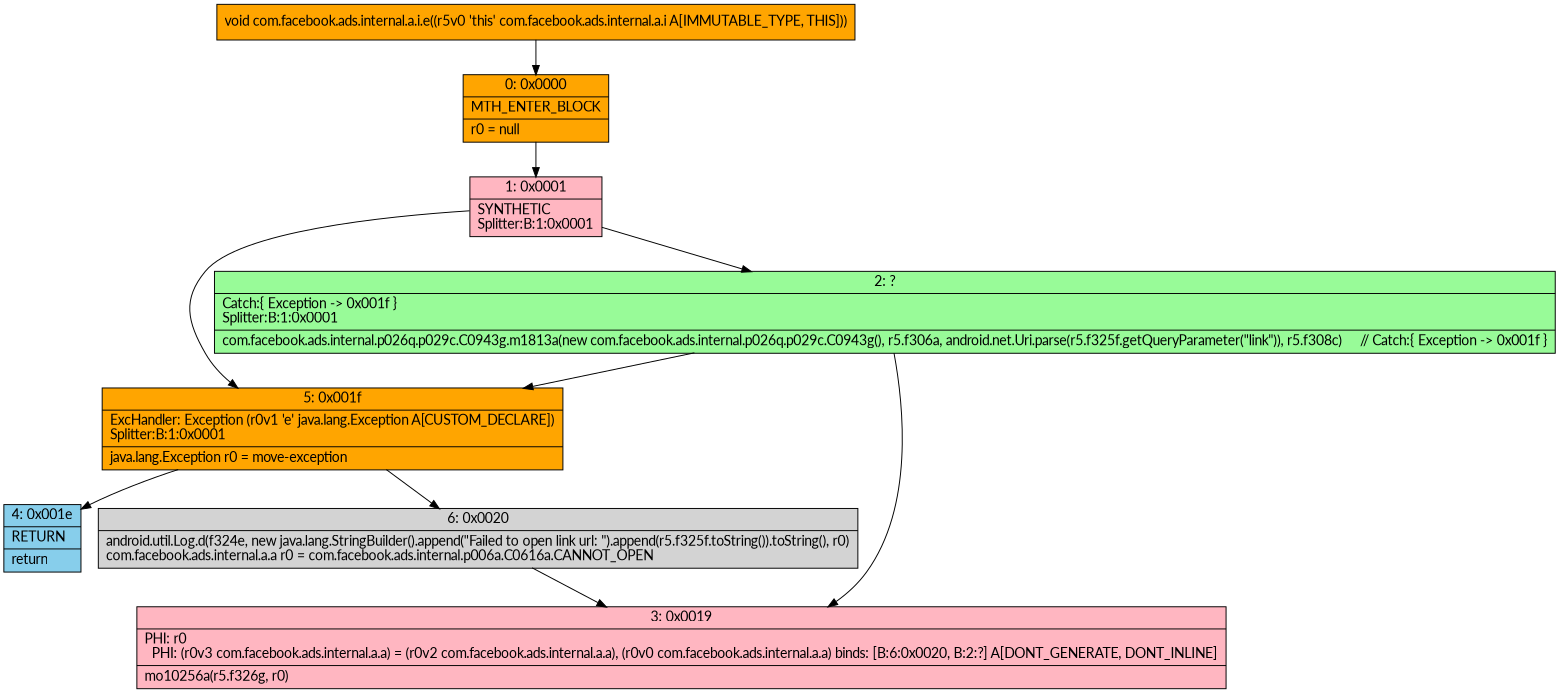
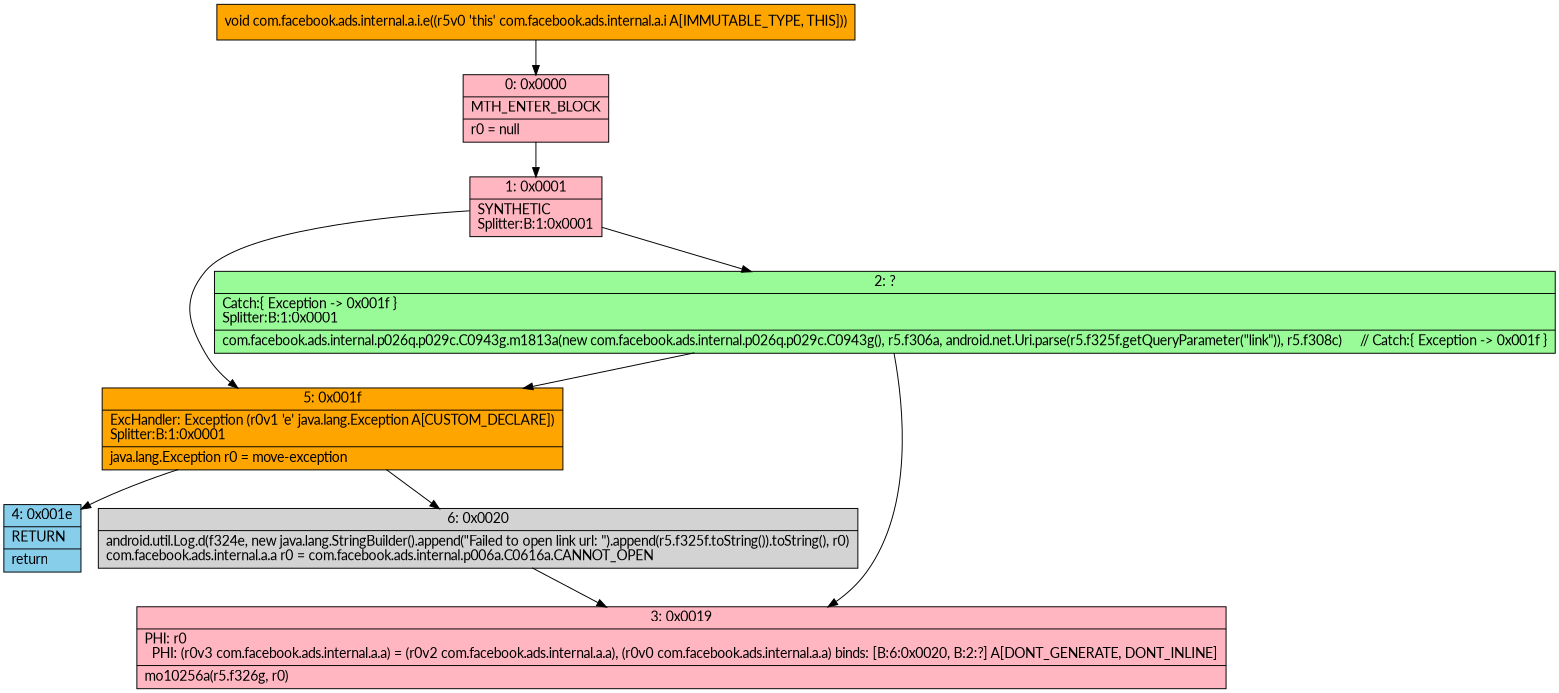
node "0: 0x0000": fillcolor orange -> lightpink
